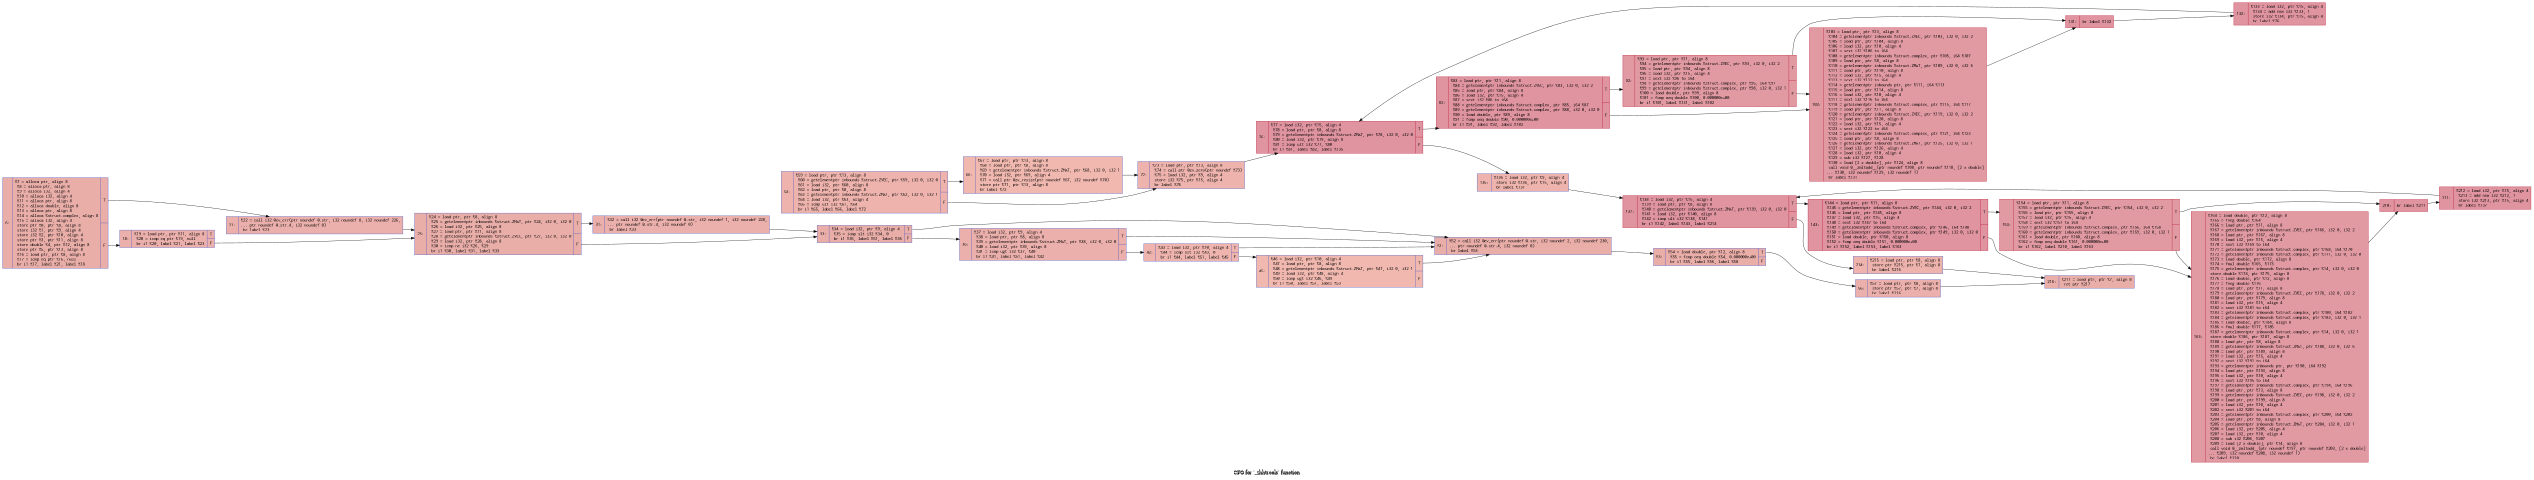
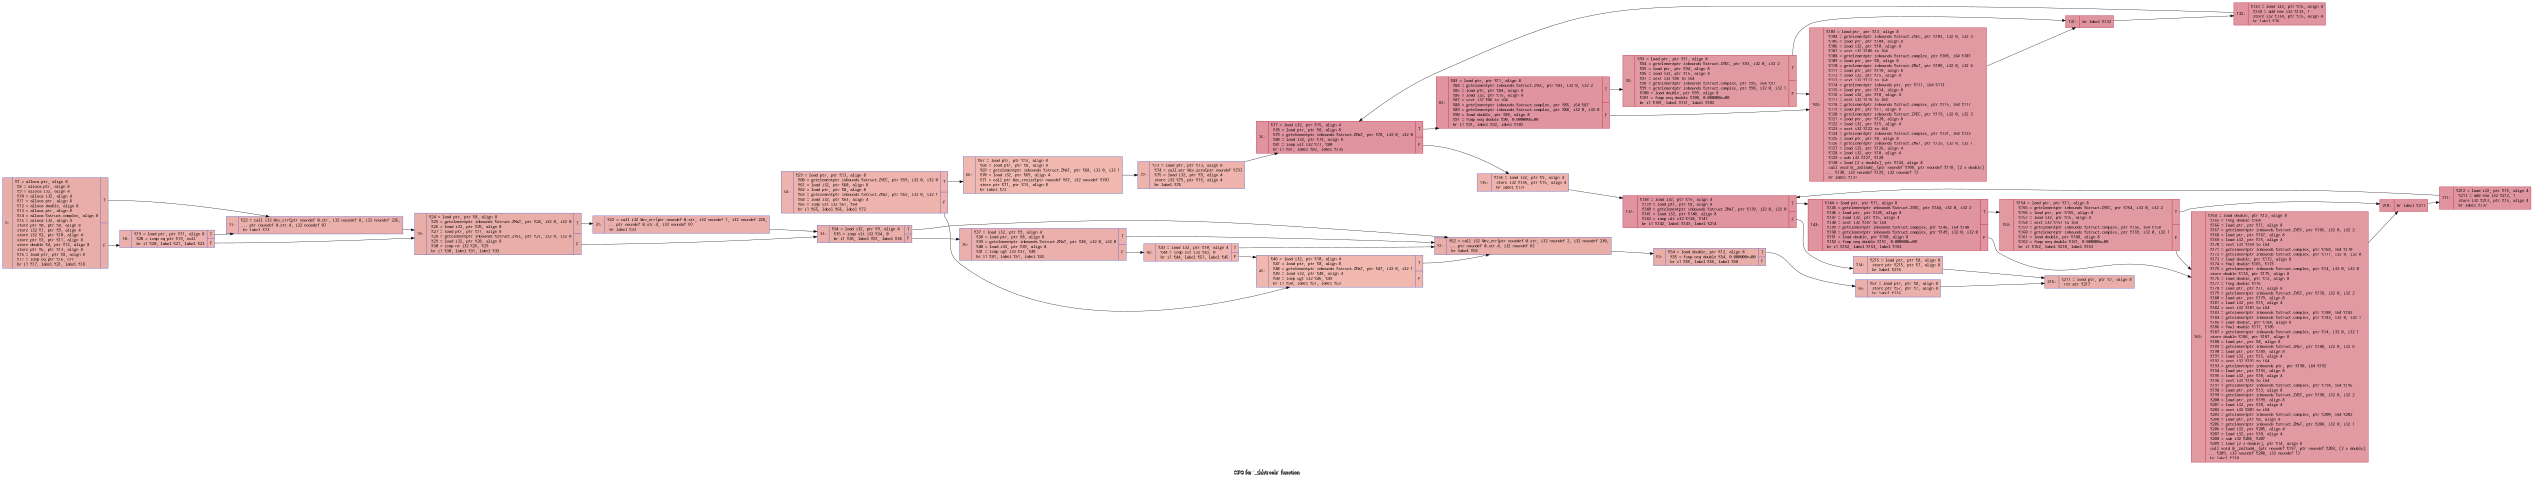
edge "58:" -> "72:": now "58:" -> "45:"
edge "18:" -> "21:": added
node "6:": text "%17 = icmp eq ptr %16, null" -> "%17 = icmp eq ptr %16, err"
